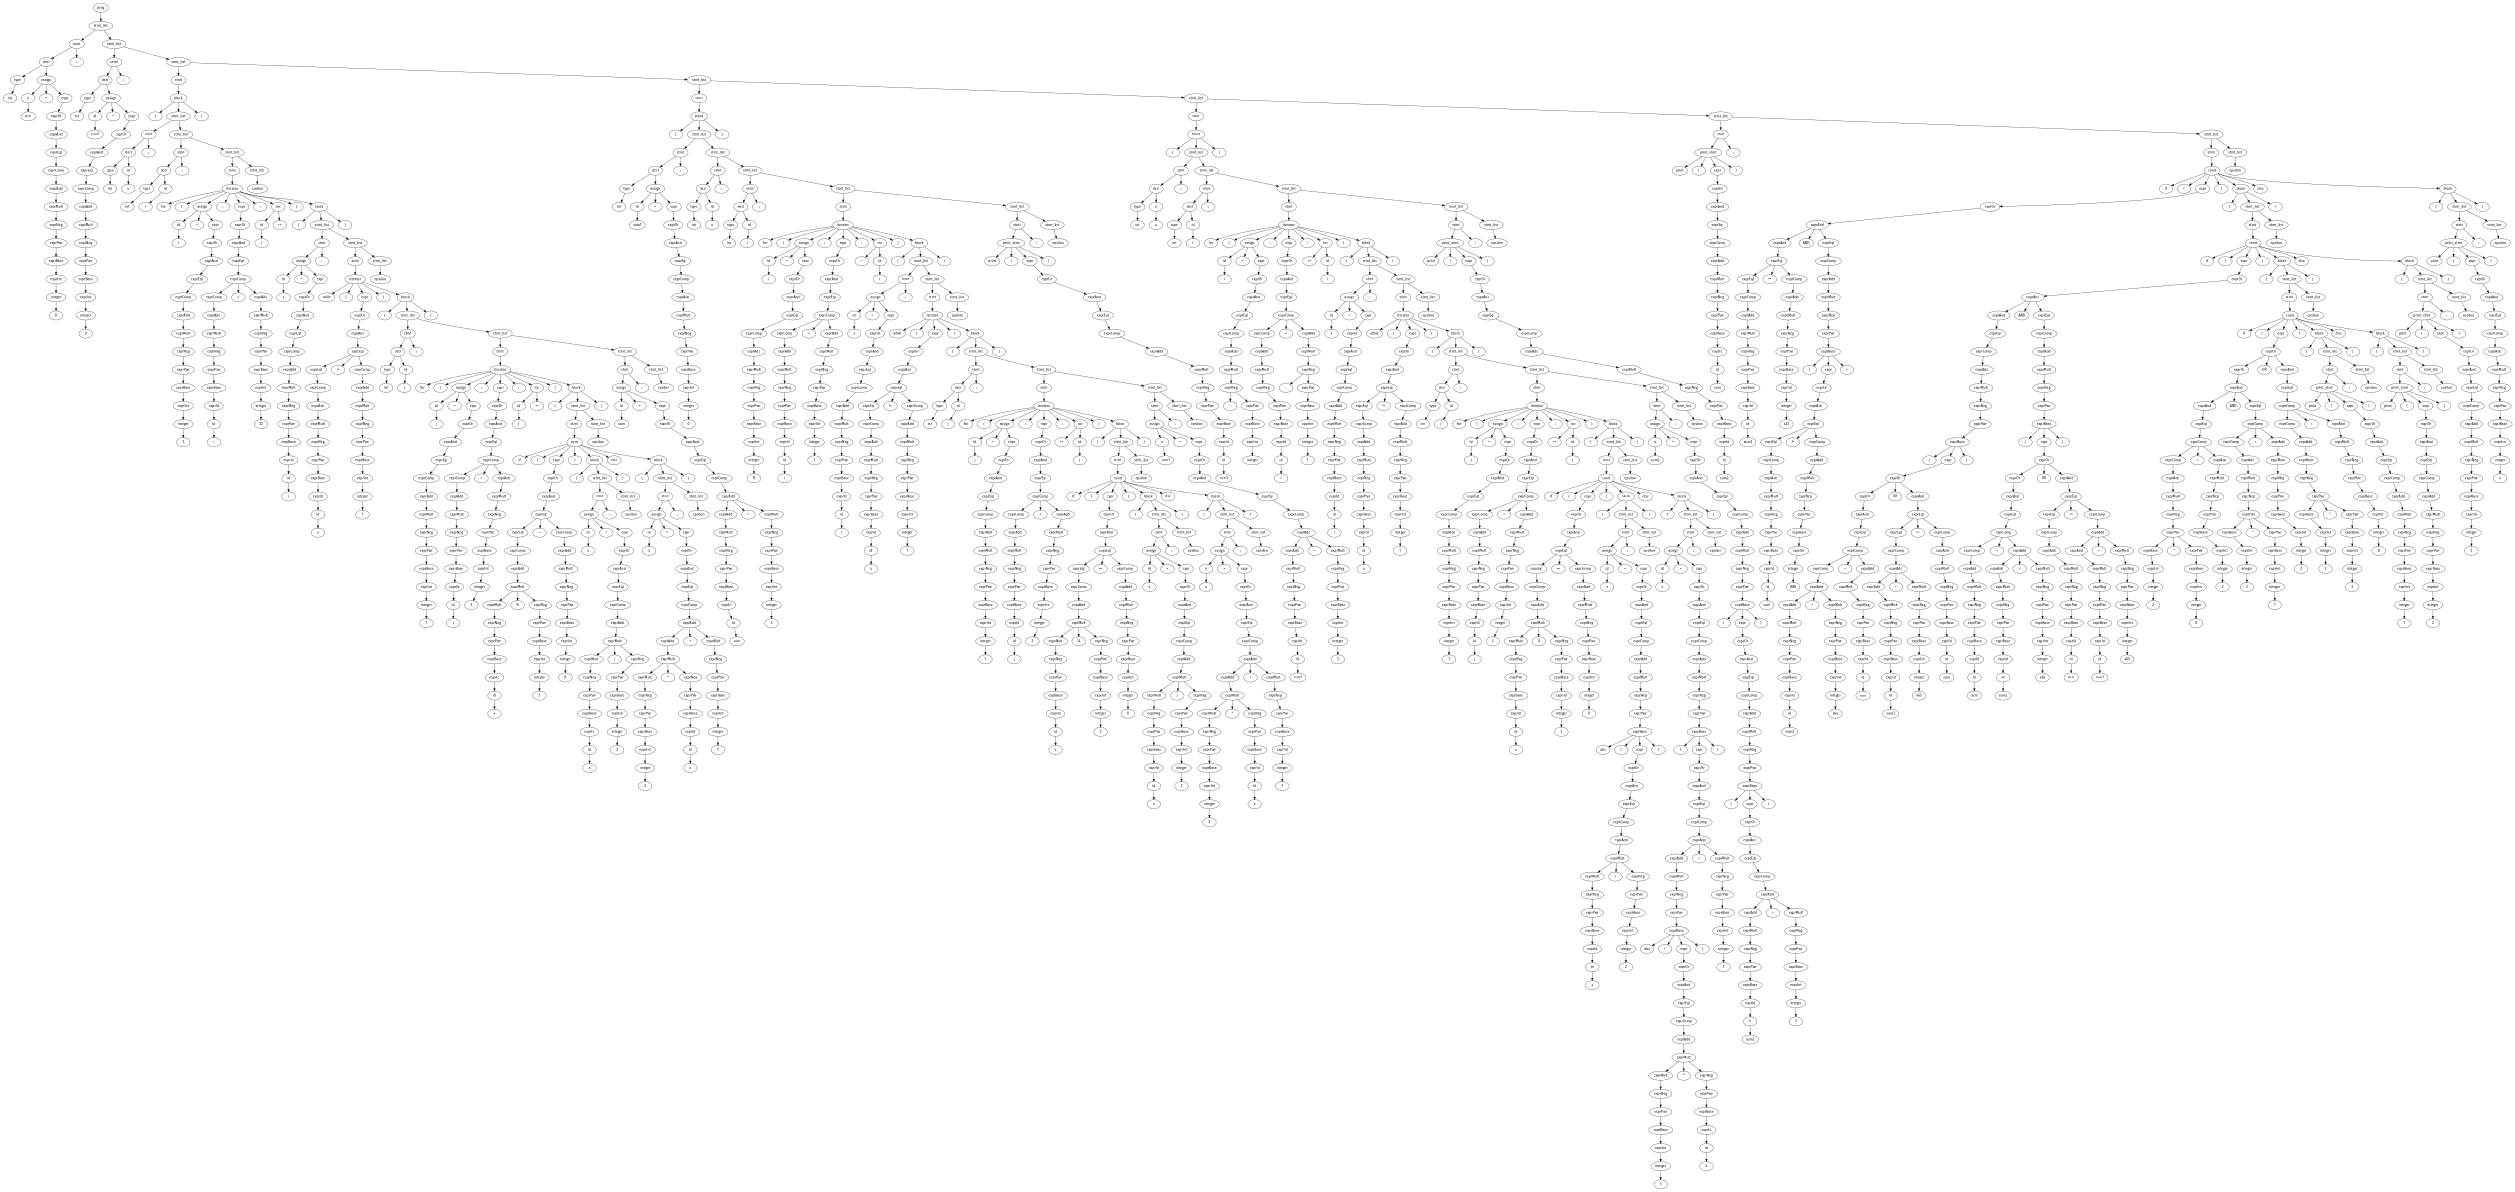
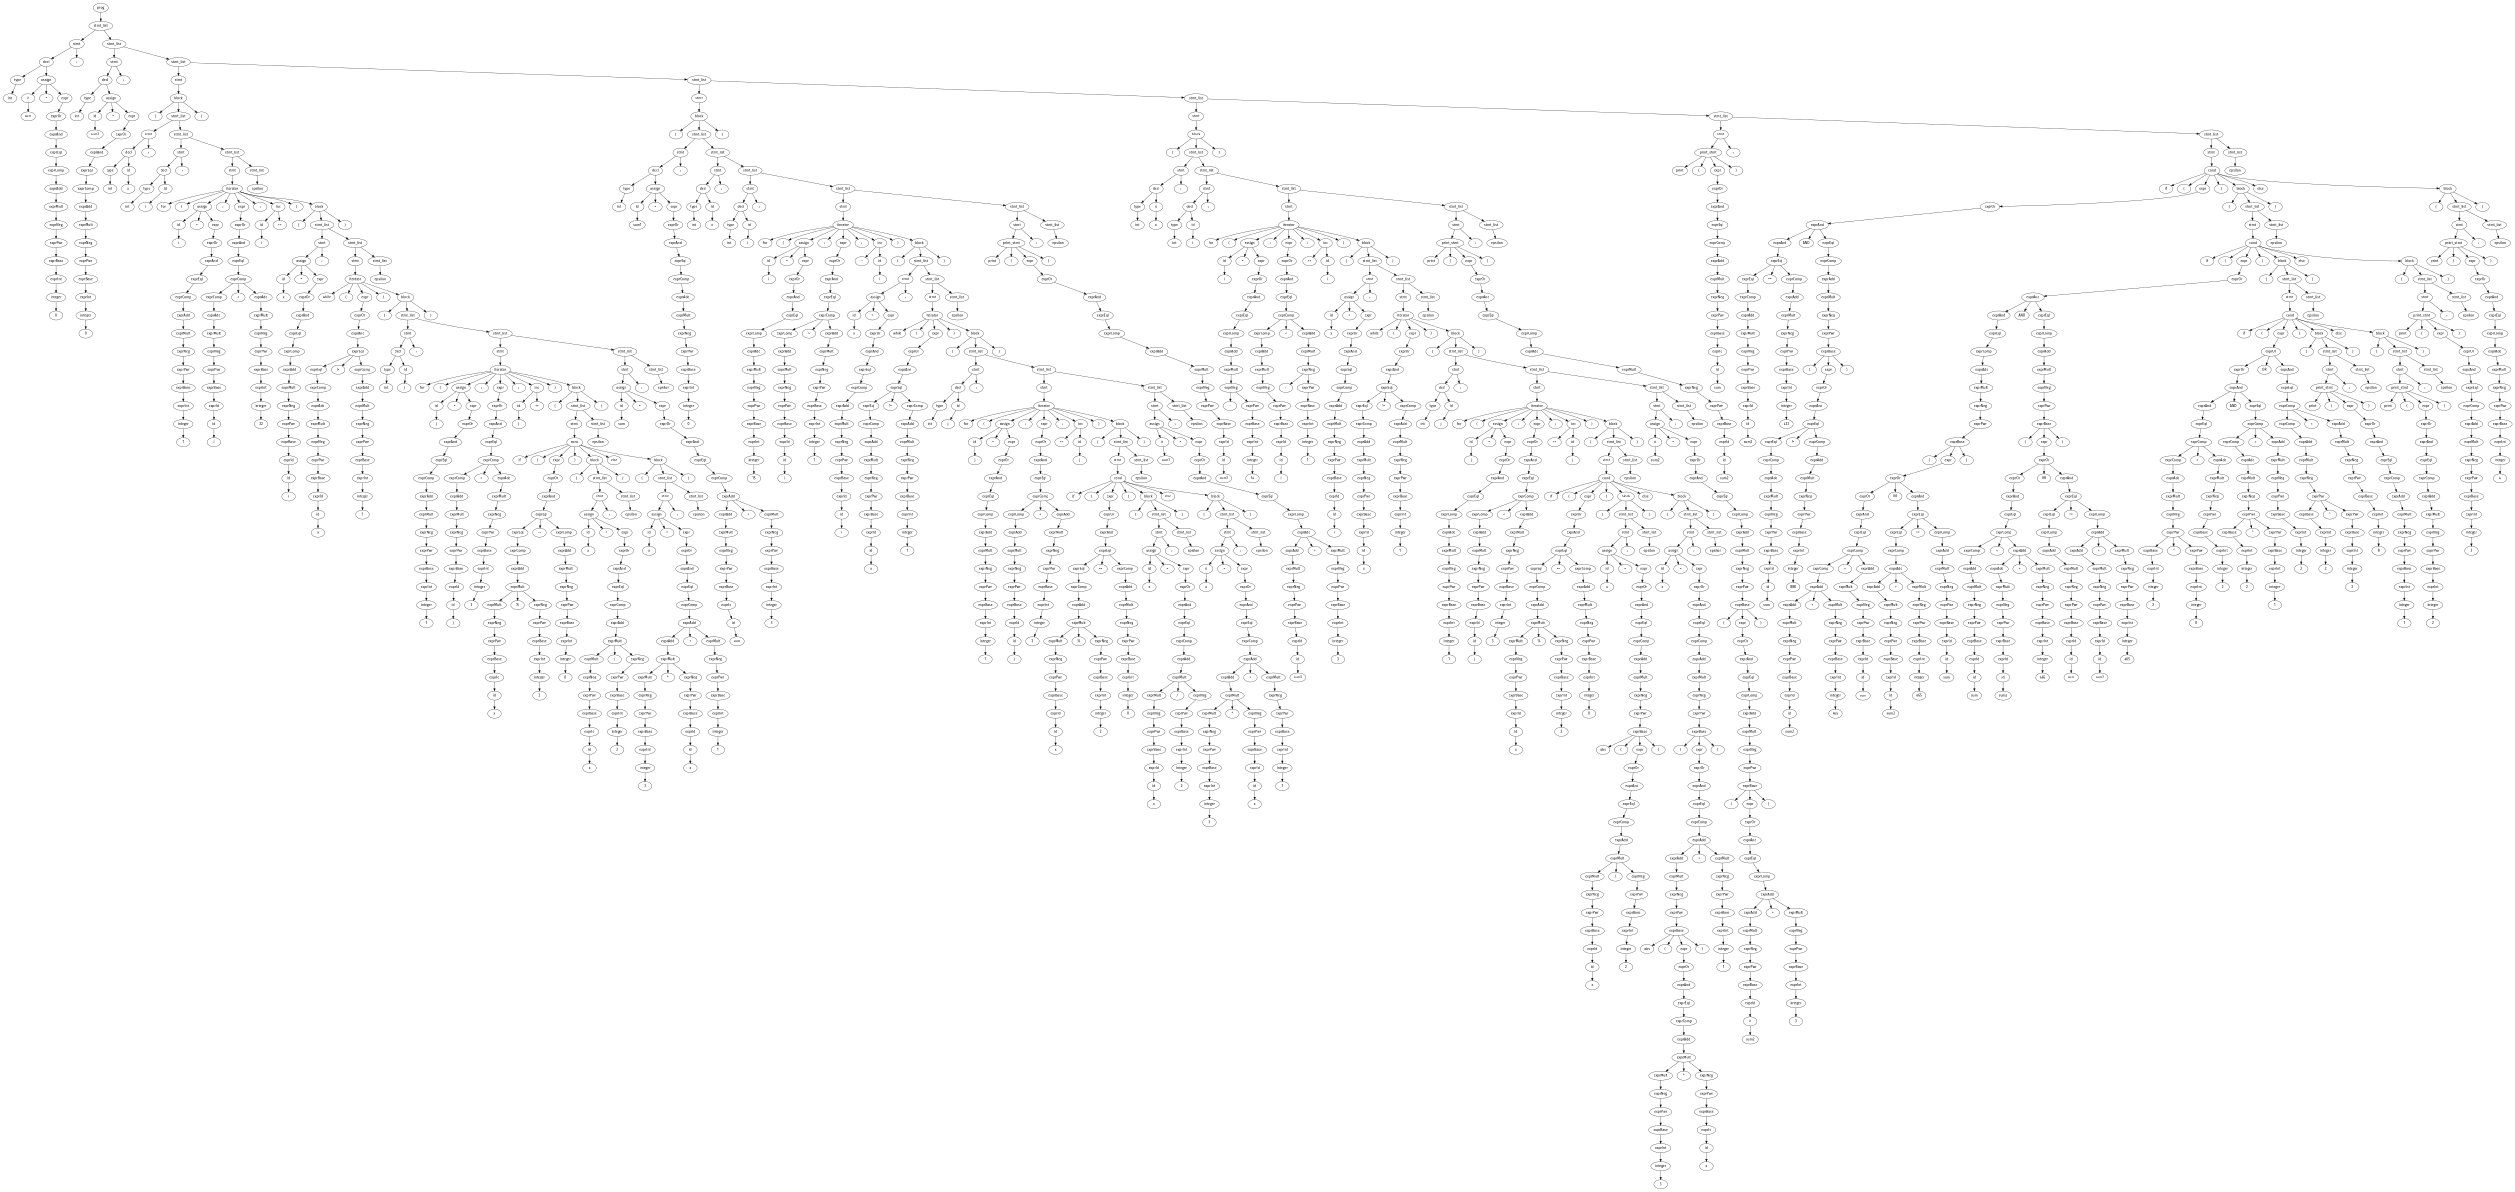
node "24": added
